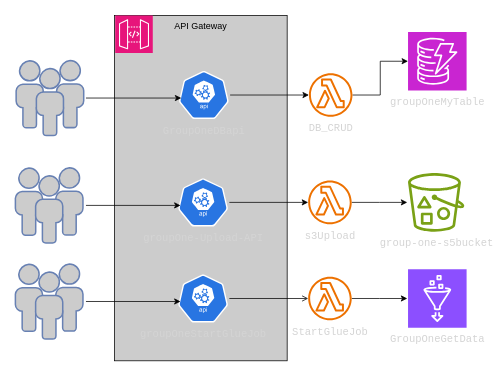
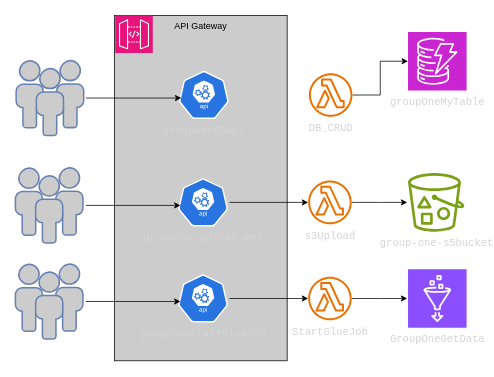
edge "GroupOneDBapi" -> "DB_CRUD": removed
edge "groupOneStartGlueJob" -> "StartGlueJob": arrowhead open -> classic
